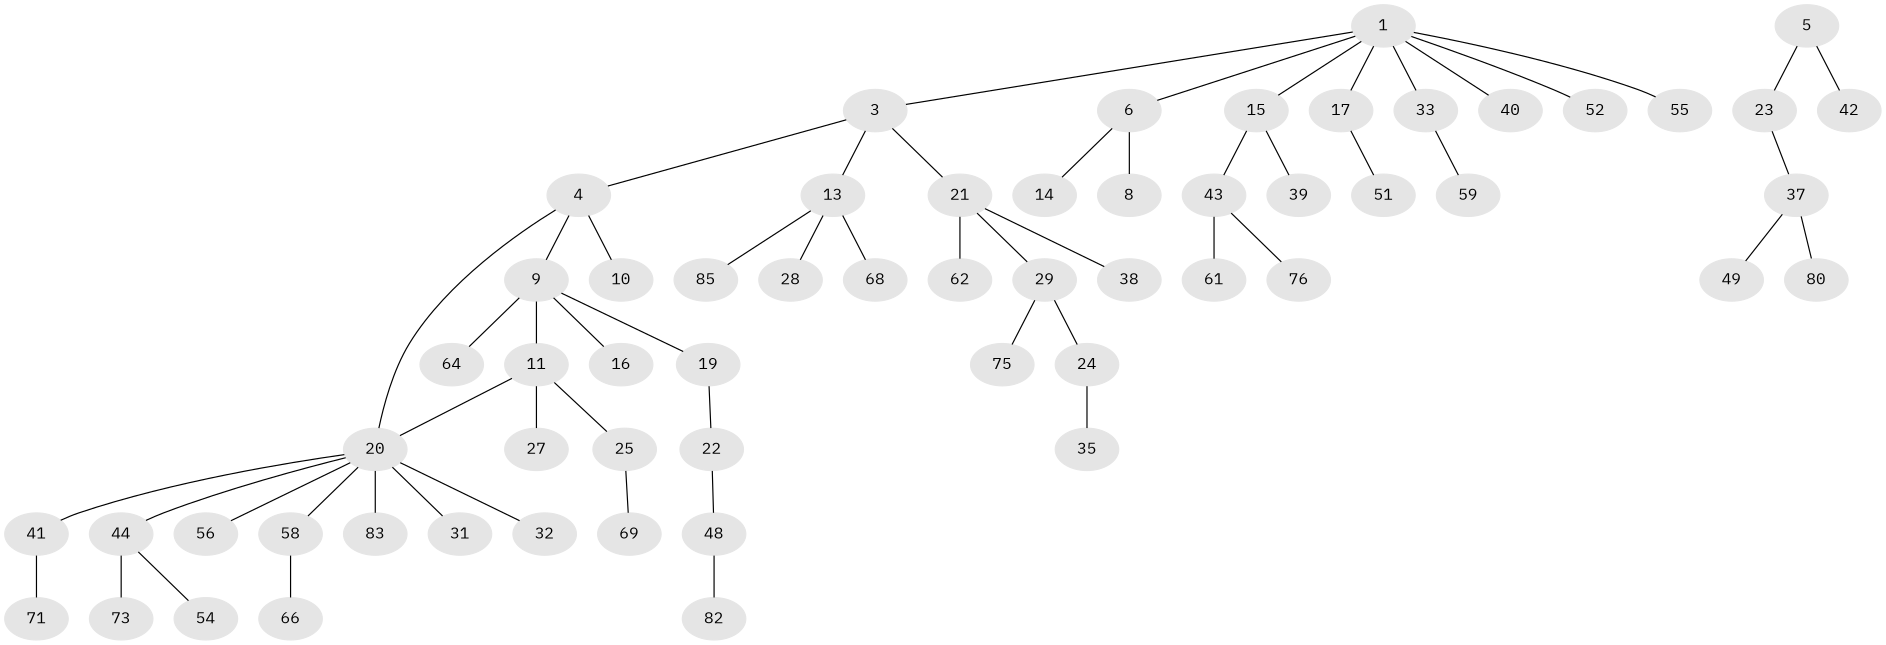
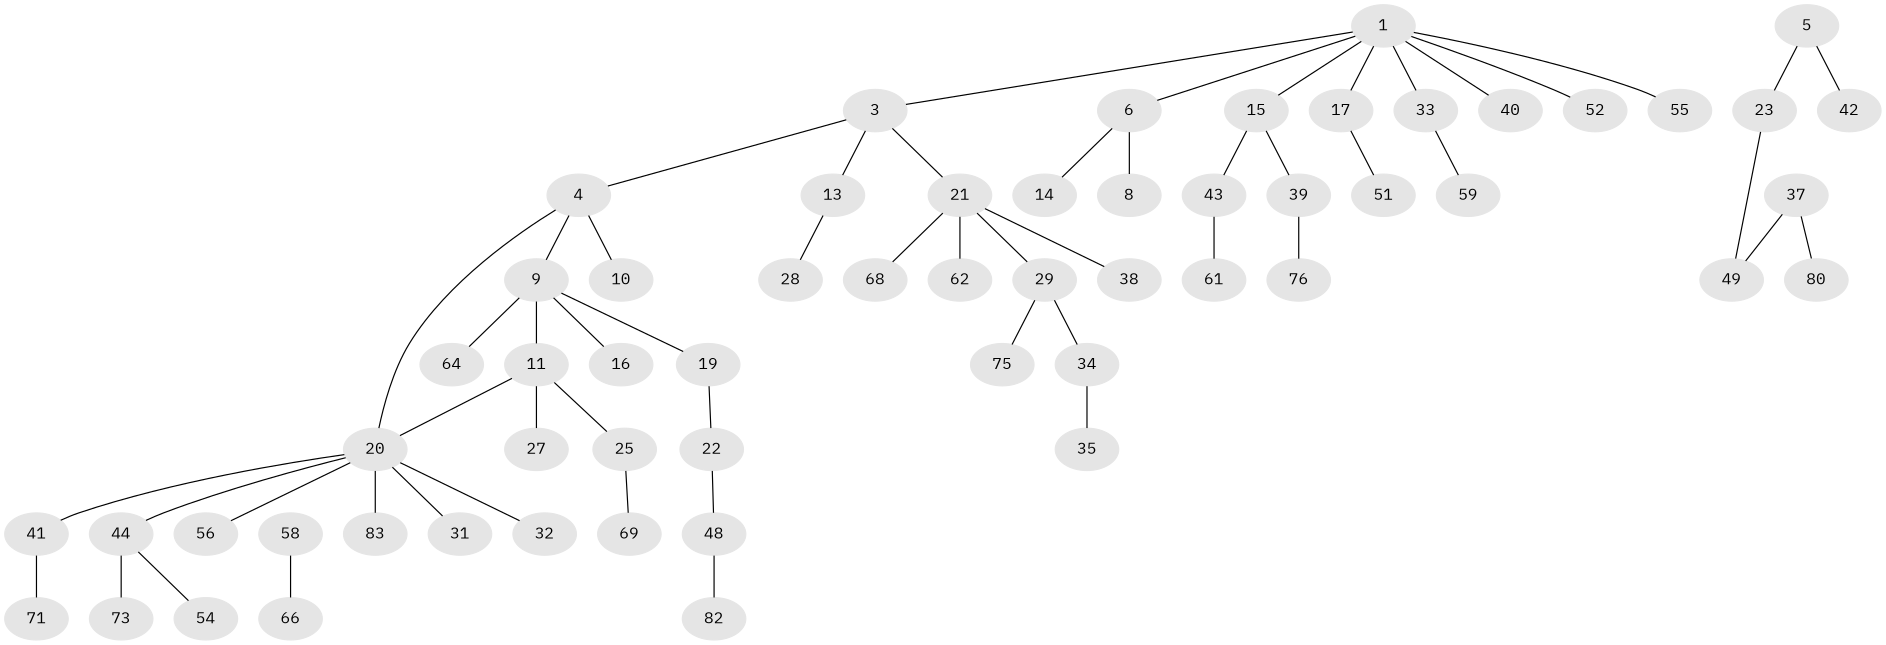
edge "23" -- "37": now "23" -- "49"
edge "13" -- "68": now "21" -- "68"
edge "43" -- "76": now "39" -- "76"
node "85": removed
node "24": label "24" -> "34"
edge "20" -- "58": removed
